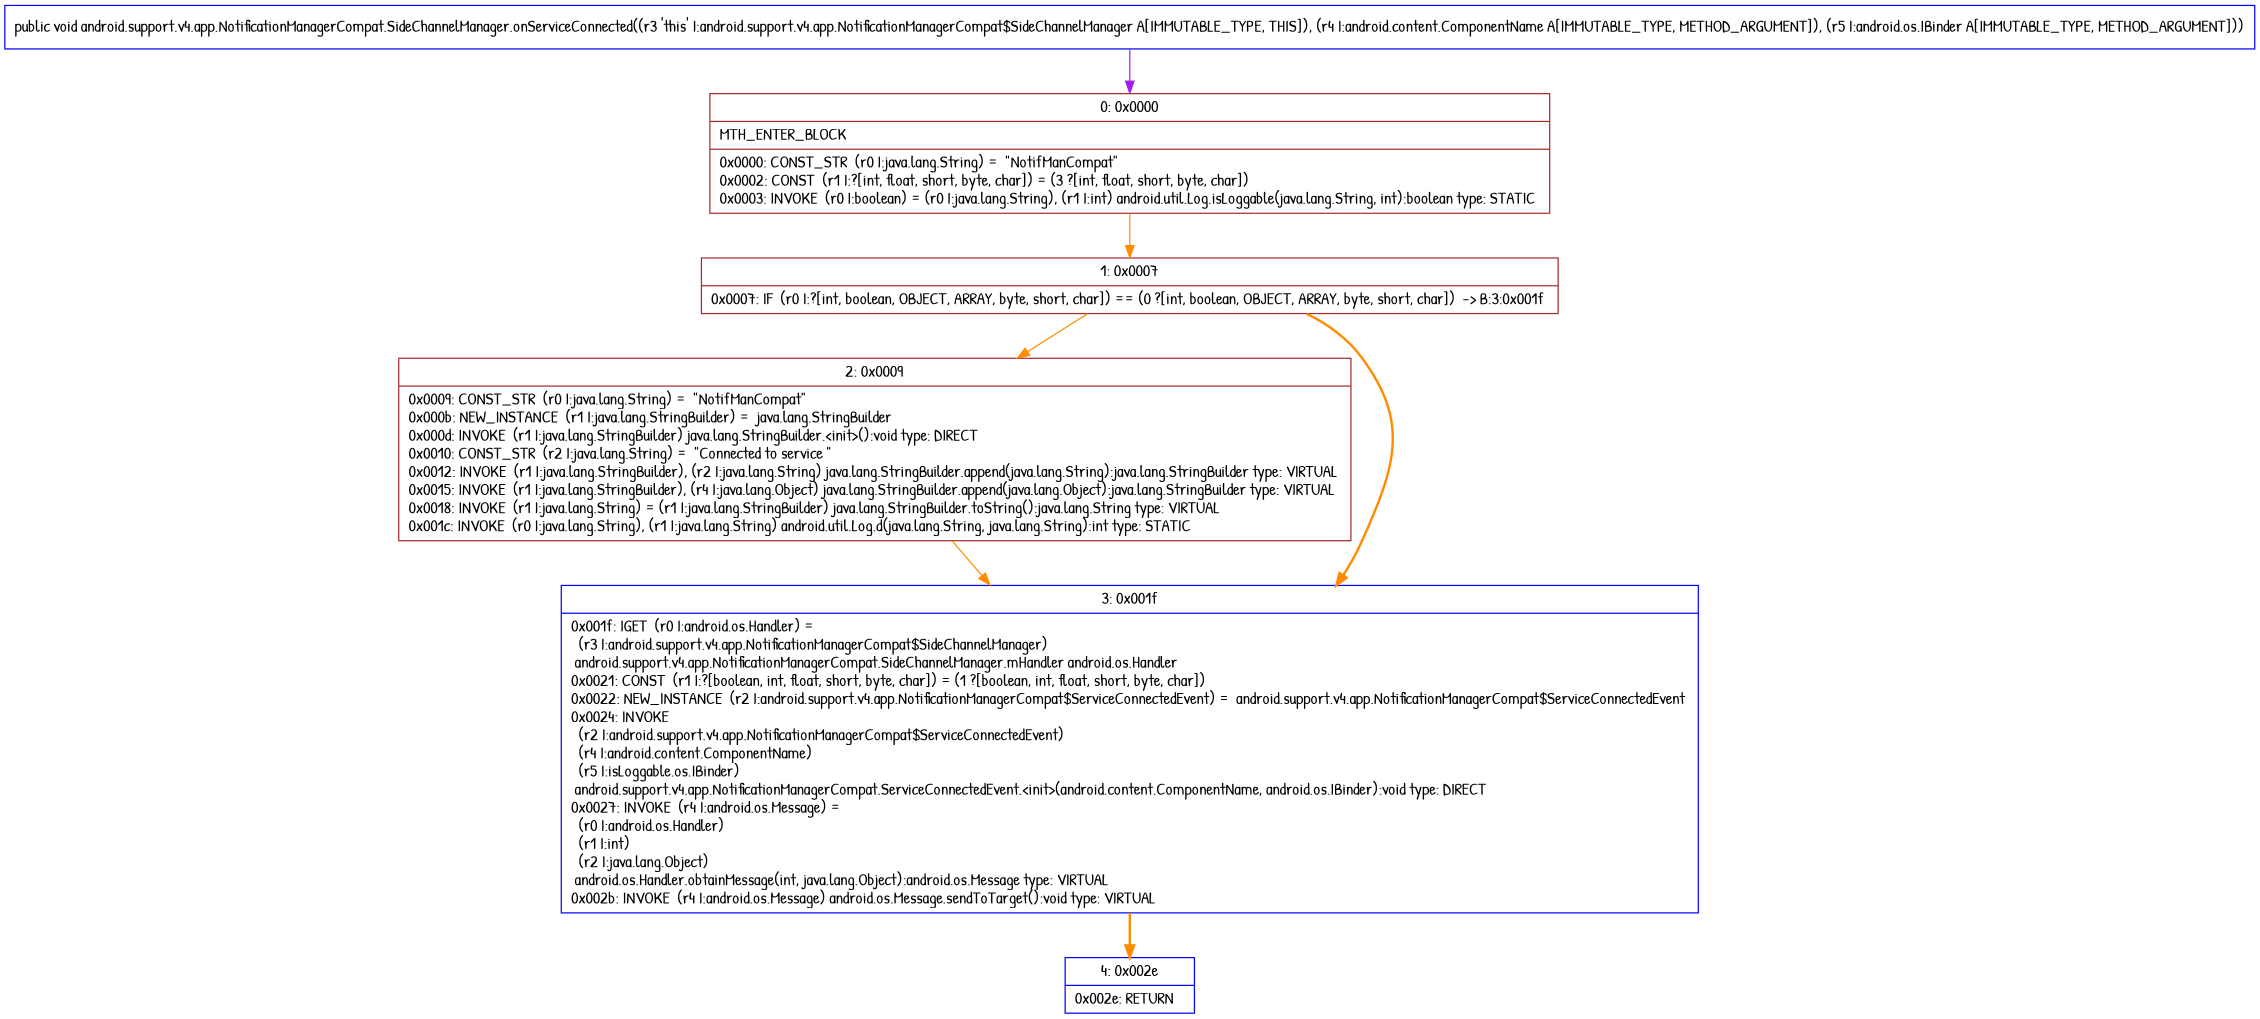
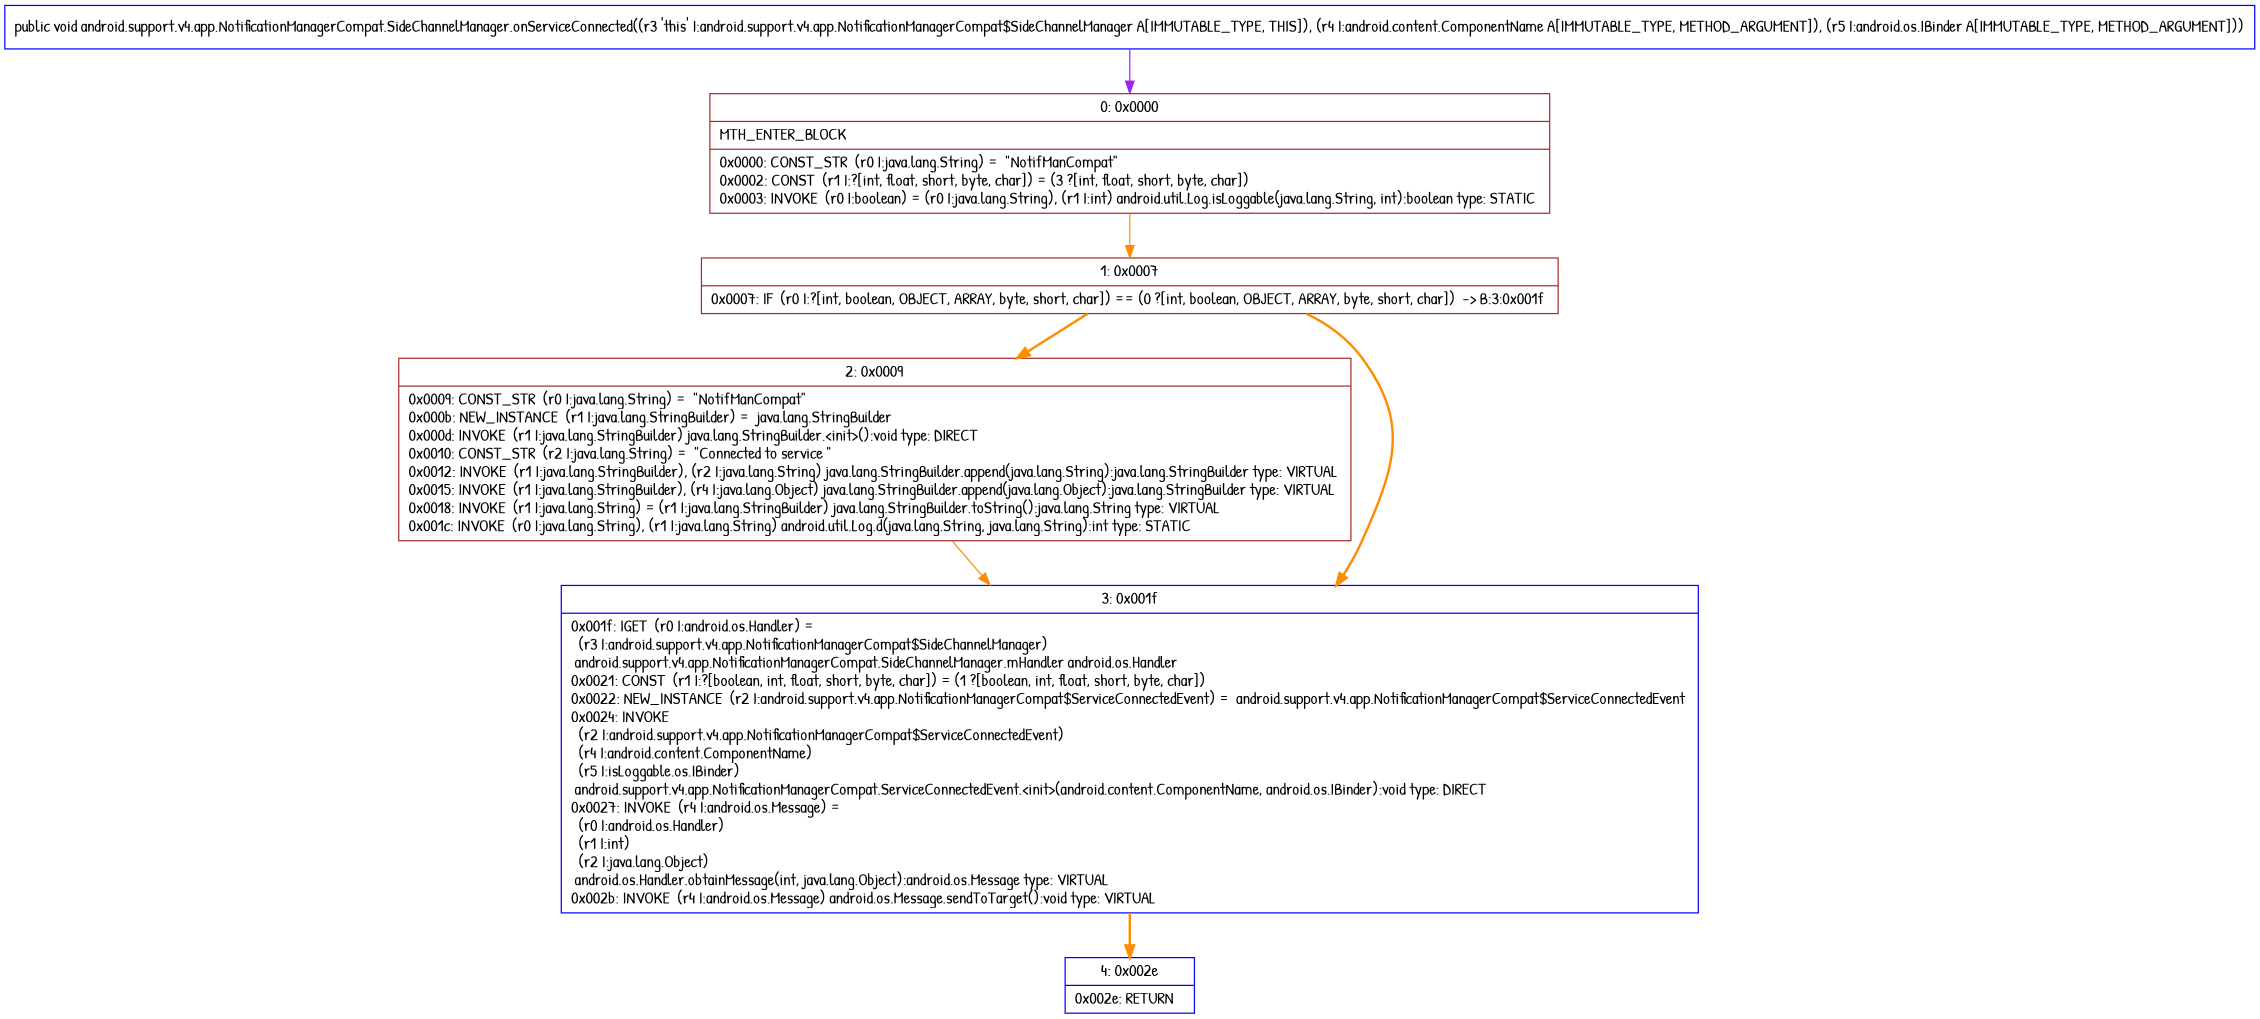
edge "1: 0x0007" -> "2: 0x0009": style solid -> bold
